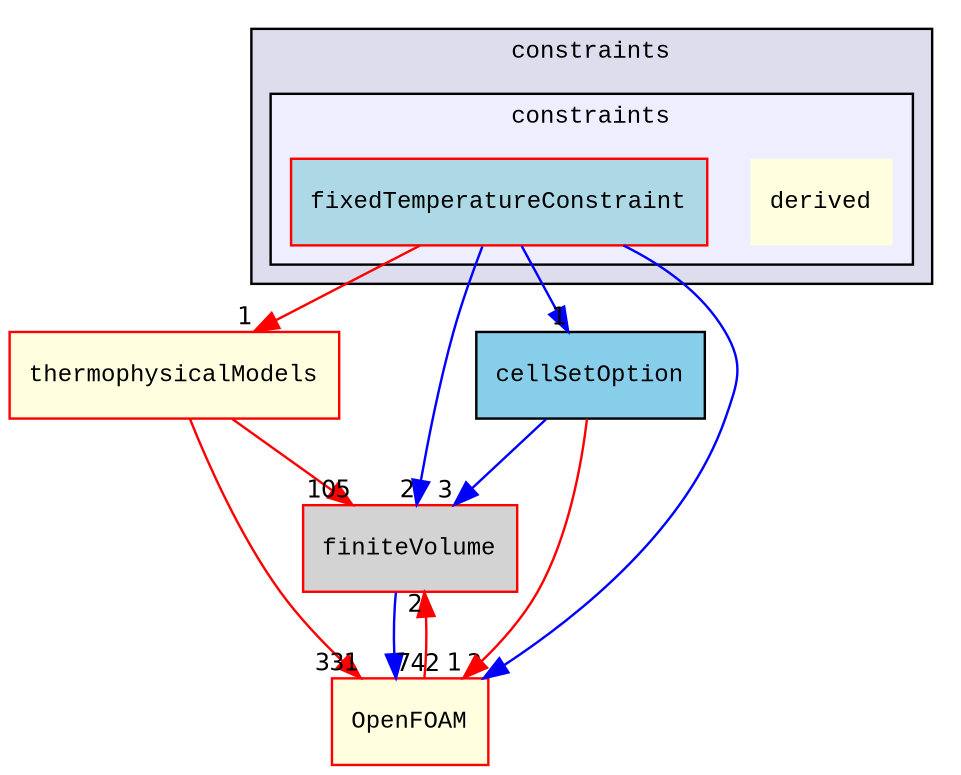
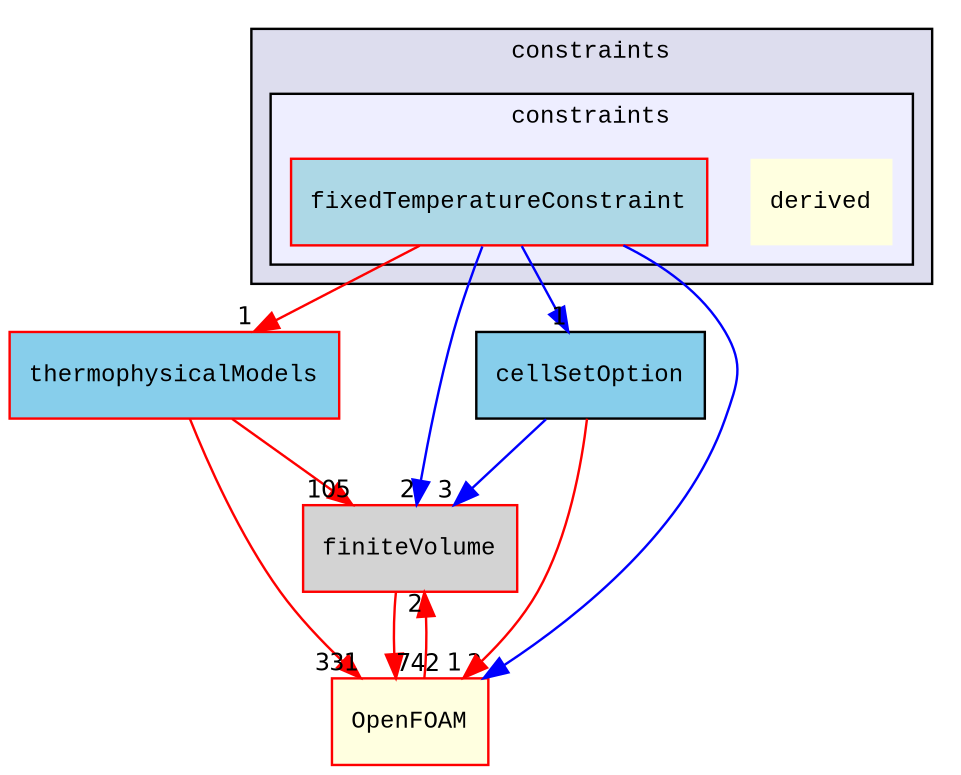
node "thermophysicalModels": fillcolor lightyellow -> skyblue
edge "finiteVolume" -> "OpenFOAM": color blue -> red
